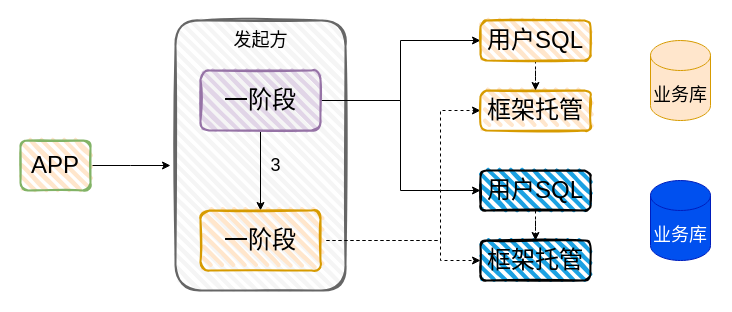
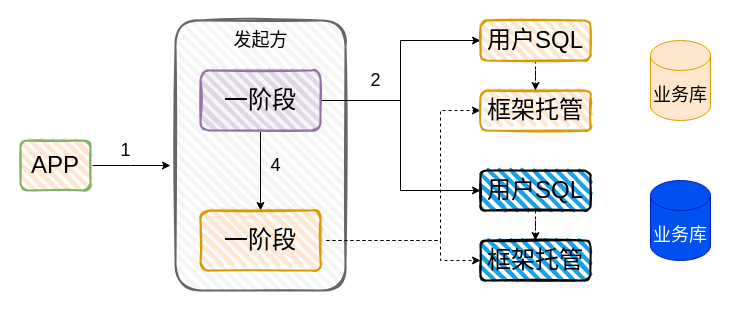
node "2": added
node "1": added
node "3": label "3" -> "4"
